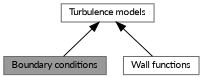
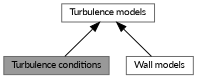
node "Boundary conditions": label "Boundary conditions" -> "Turbulence conditions"
node "Wall functions": label "Wall functions" -> "Wall models"
